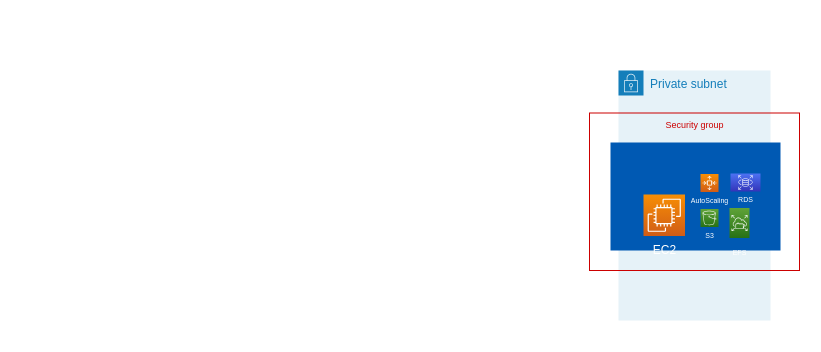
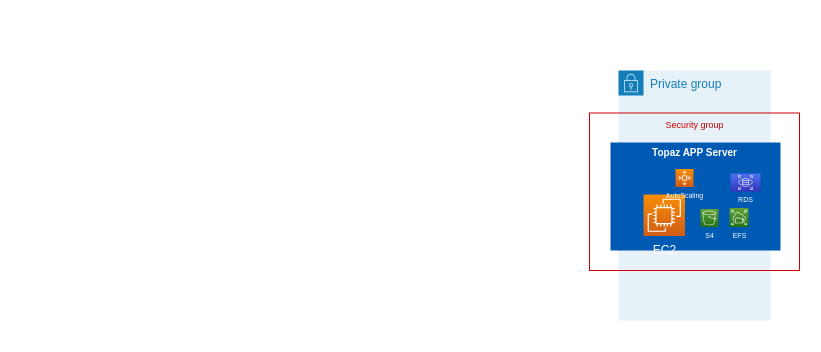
node "Private subnet": label "Private subnet" -> "Private group"
node "Topaz APP Server": added
node "AutoScaling": moved (710, 183) -> (685, 178)
node "EFS": size 20x30 -> 19x19
node "S3": label "S3" -> "S4"
